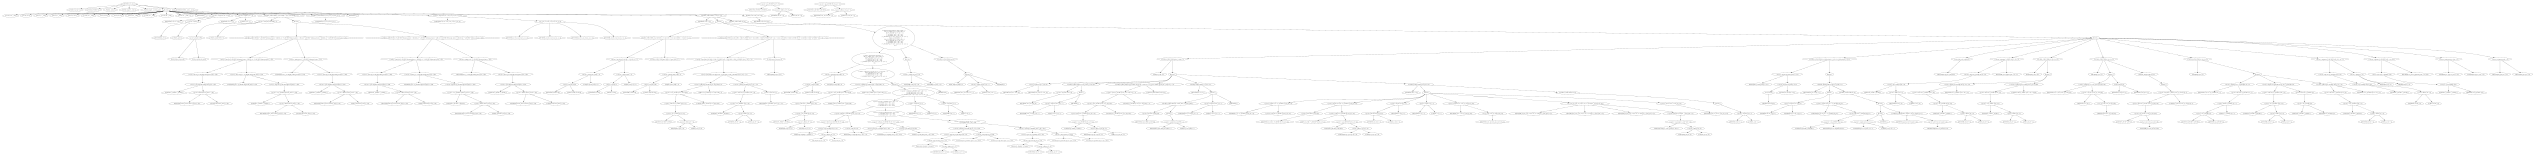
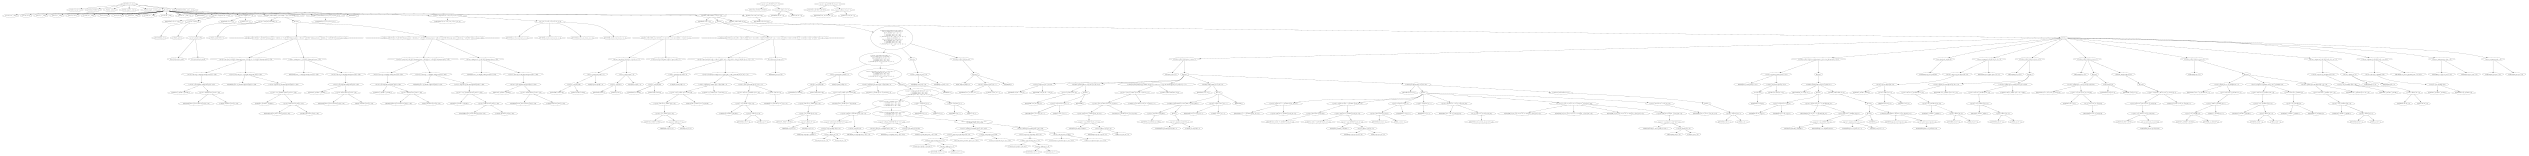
node "(LITERAL,1,v17 = 1)": removed
